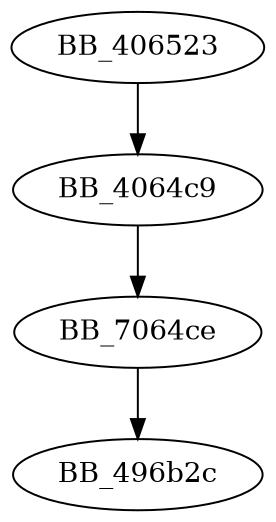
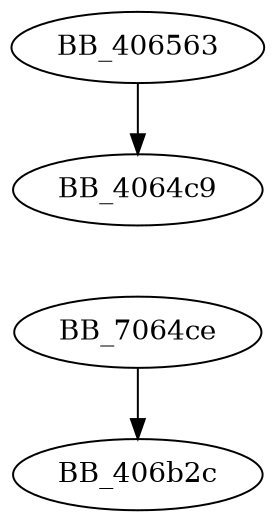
node "BB_406523": label "BB_406523" -> "BB_406563"
edge "BB_4064c9" -> "BB_7064ce": removed
node "BB_496b2c": label "BB_496b2c" -> "BB_406b2c"
